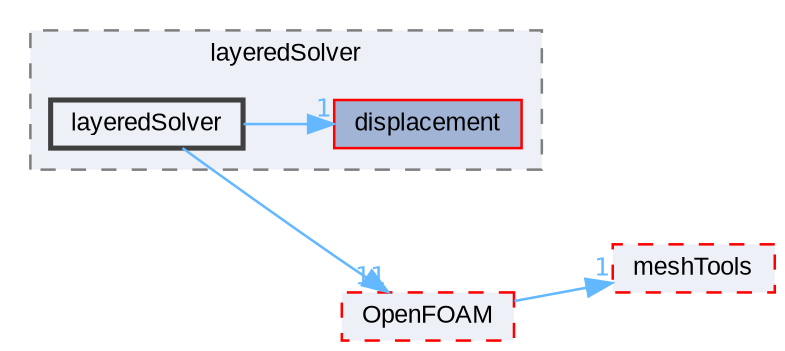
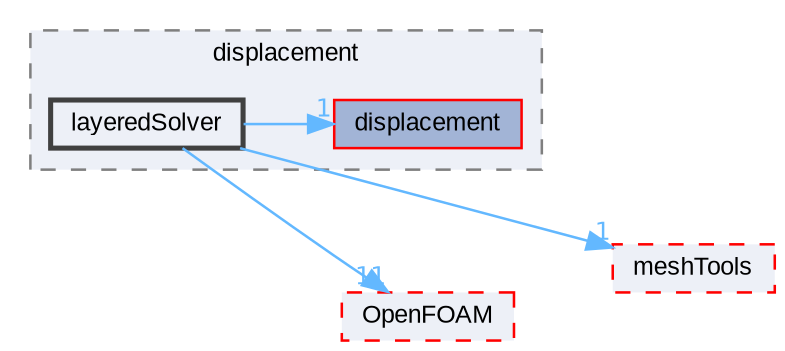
cluster "layeredSolver": label "layeredSolver" -> "displacement"
edge "OpenFOAM" -> "meshTools": now "layeredSolver" -> "meshTools"
